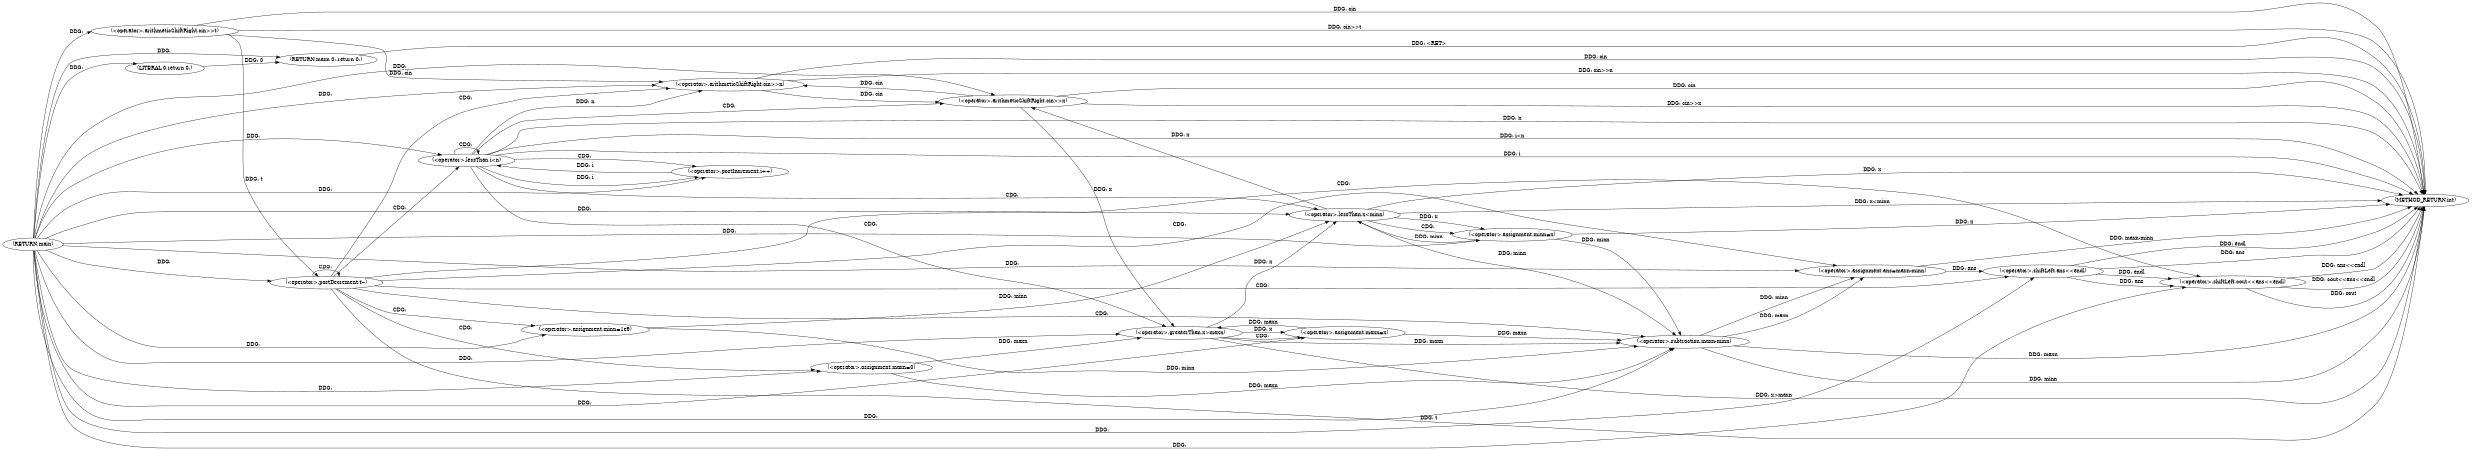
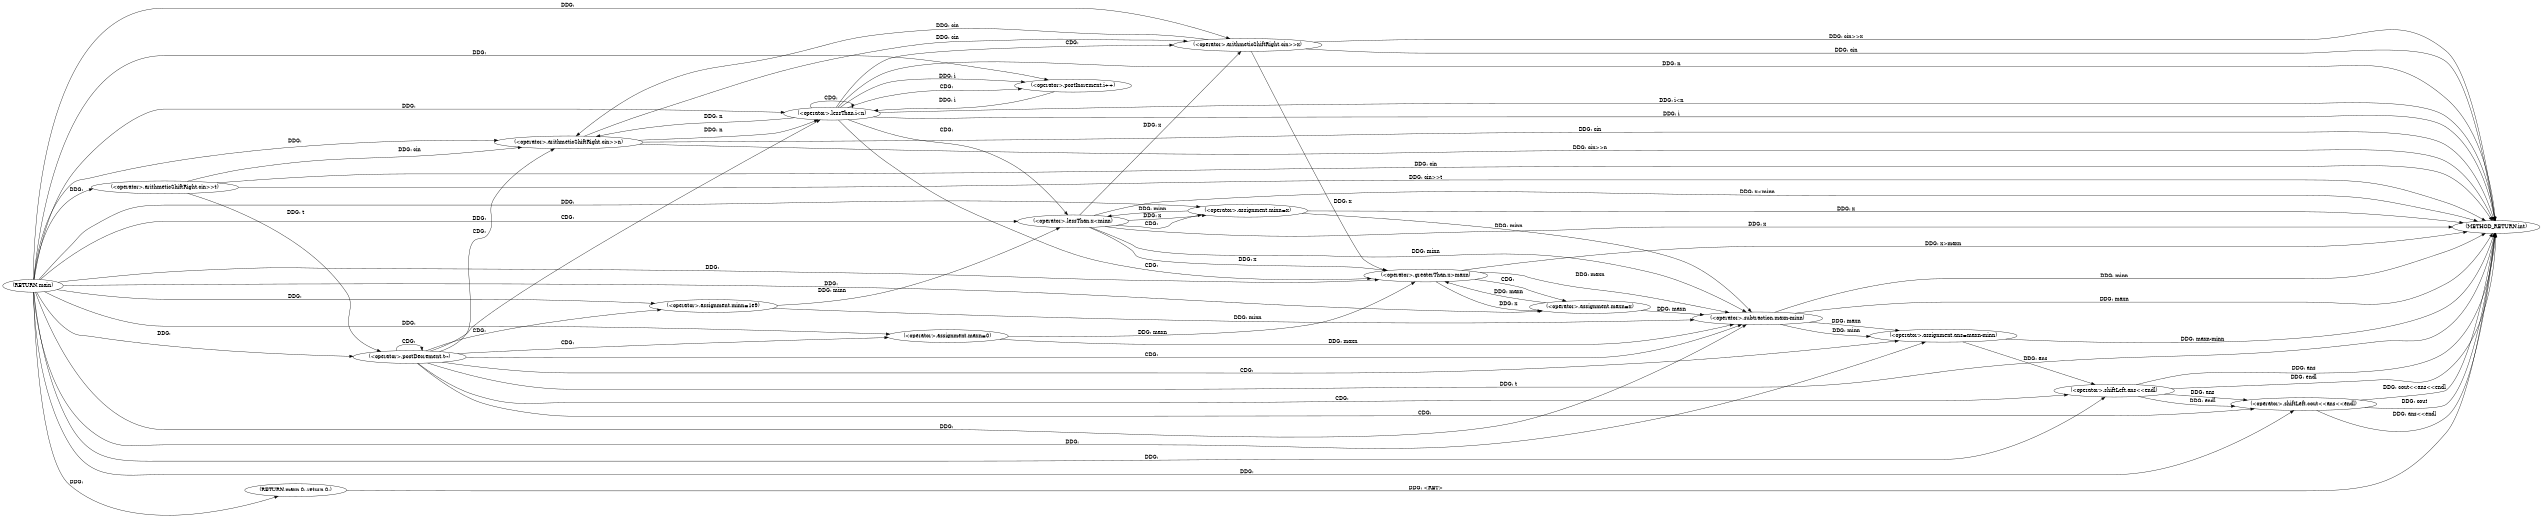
node "(LITERAL,0,return 0;)": removed
edge "(<operator>.arithmeticShiftRight,cin>>n)" -> "(<operator>.lessThan,i<n)": added, label "DDG: n"
edge "(<operator>.greaterThan,x>maxn)" -> "(<operator>.lessThan,x<minn)": reversed
